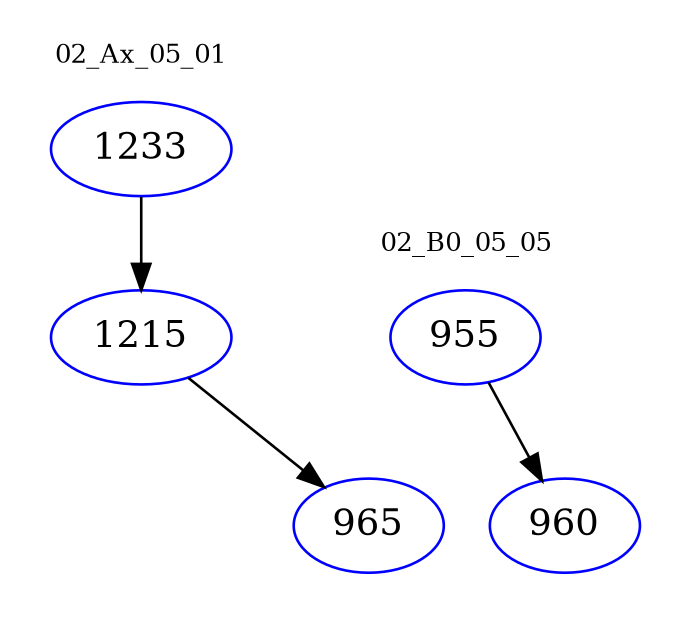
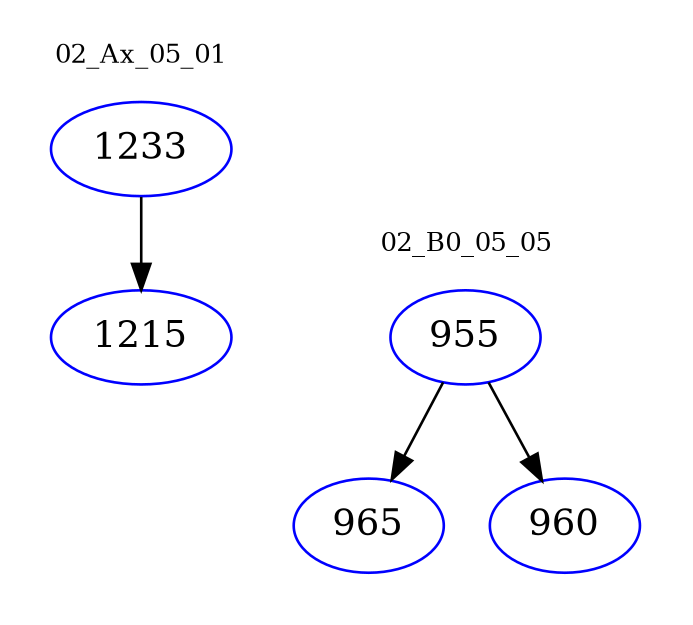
edge "1215" -> "965": now "955" -> "965"
